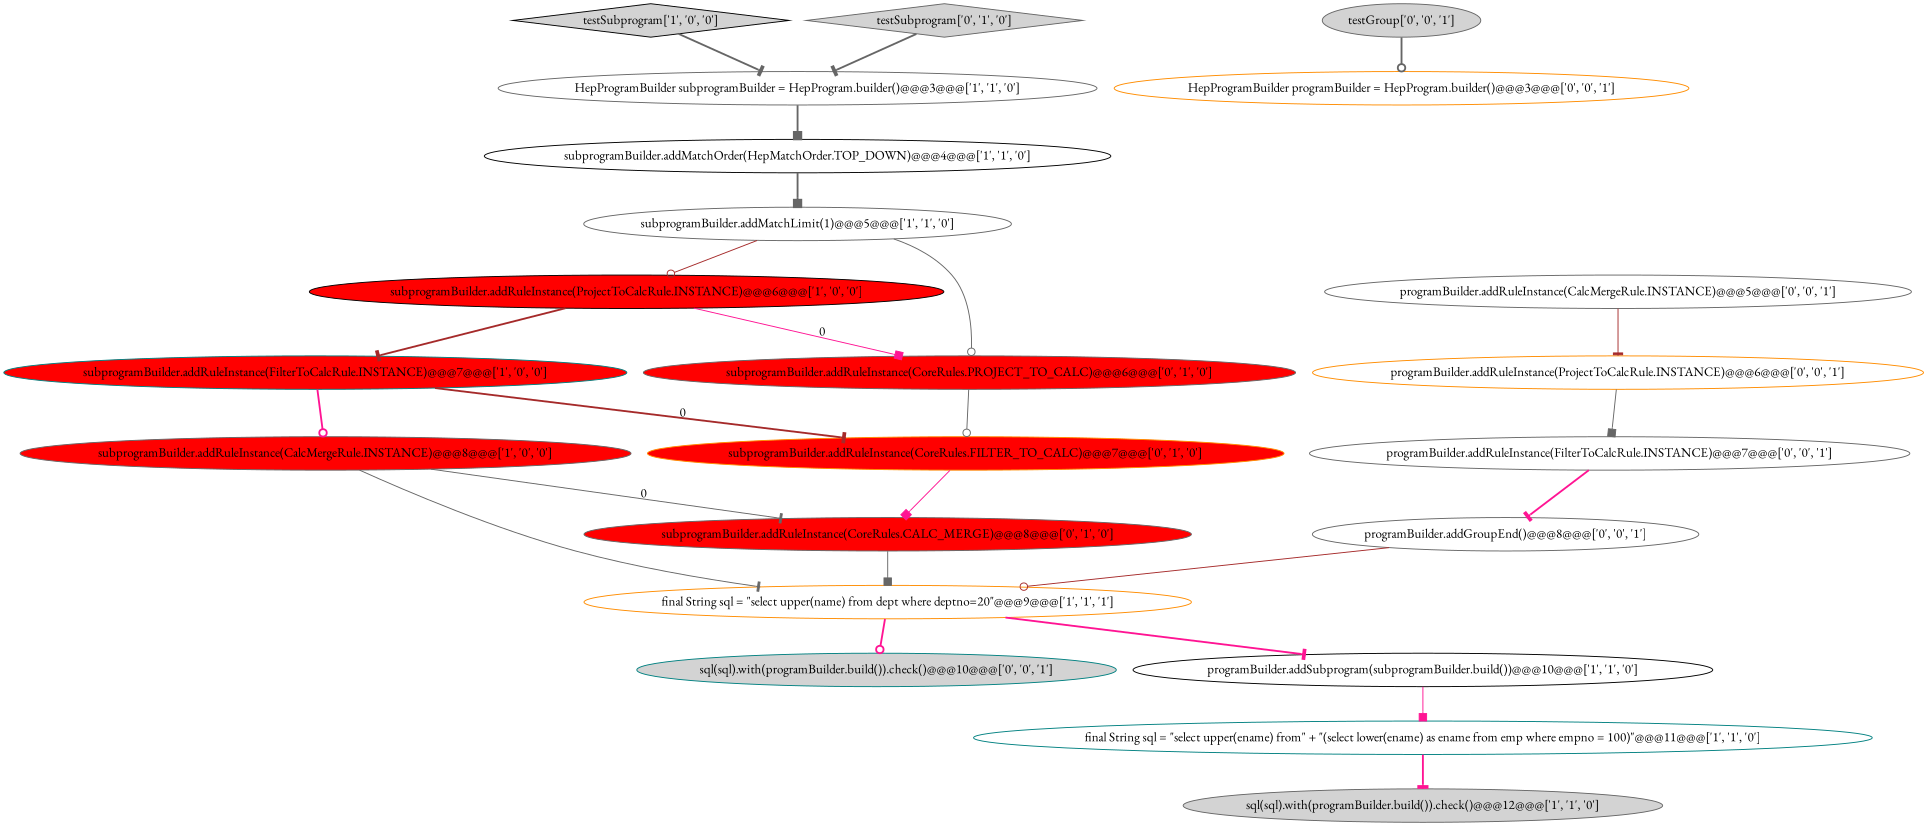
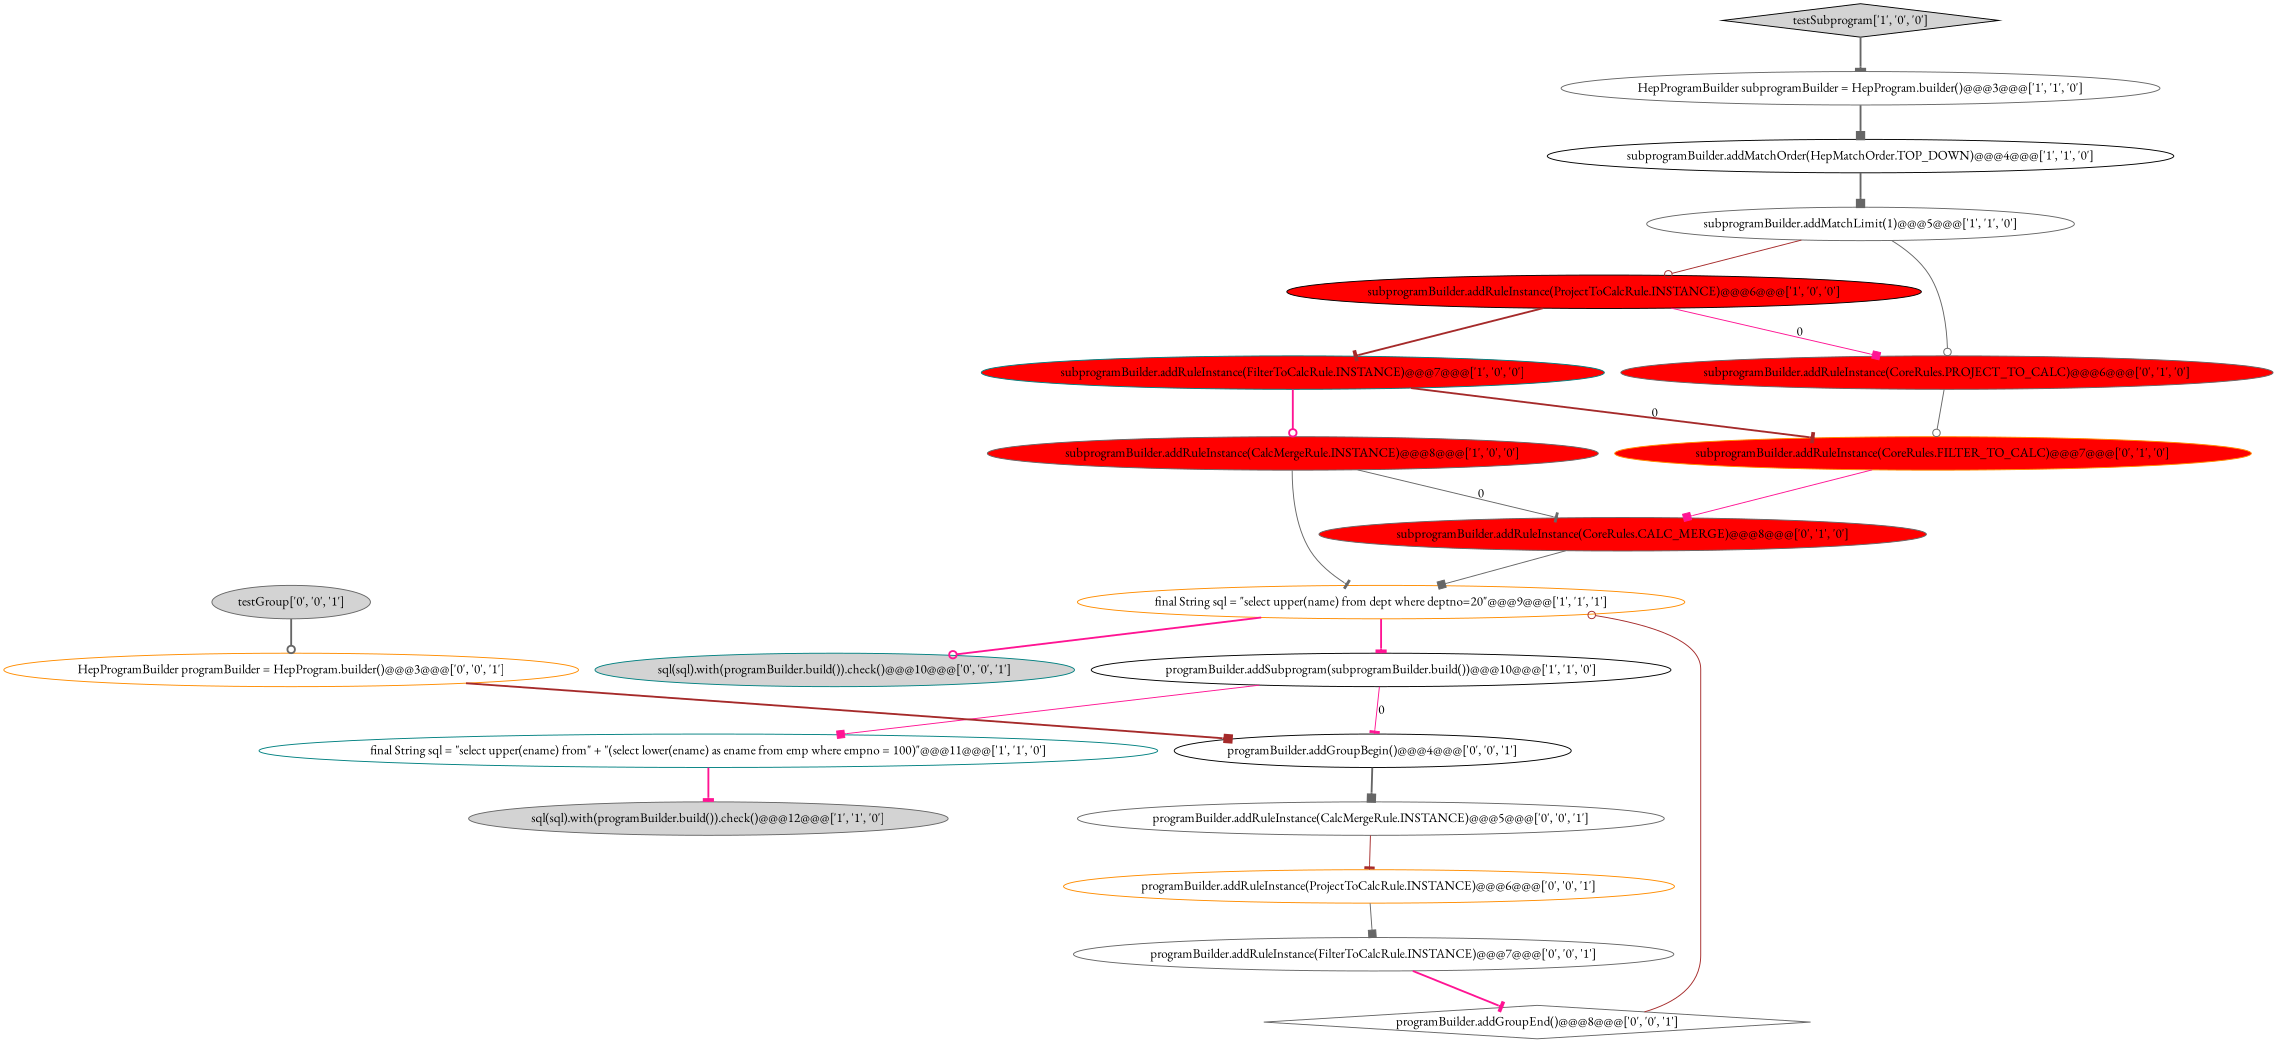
node "testSubprogram['0', '1', '0']": removed
node "programBuilder.addGroupEnd()@@@8@@@['0', '0', '1']": shape ellipse -> diamond
node "programBuilder.addGroupBegin()@@@4@@@['0', '0', '1']": added
